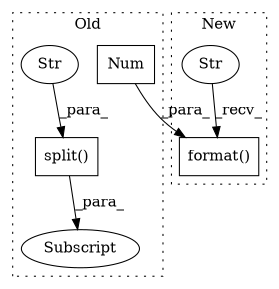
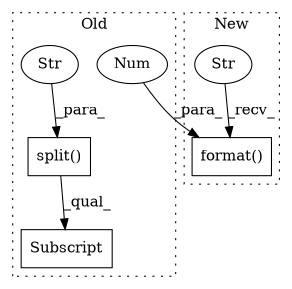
node "Num": shape box -> ellipse
edge "split()" -> "Subscript": label "_para_" -> "_qual_"
node "Subscript": shape ellipse -> box
